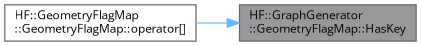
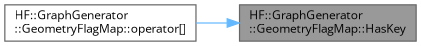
node "HF::GeometryFlagMap ::GeometryFlagMap::operator[]": label "HF::GeometryFlagMap ::GeometryFlagMap::operator[]" -> "HF::GraphGenerator ::GeometryFlagMap::operator[]"
